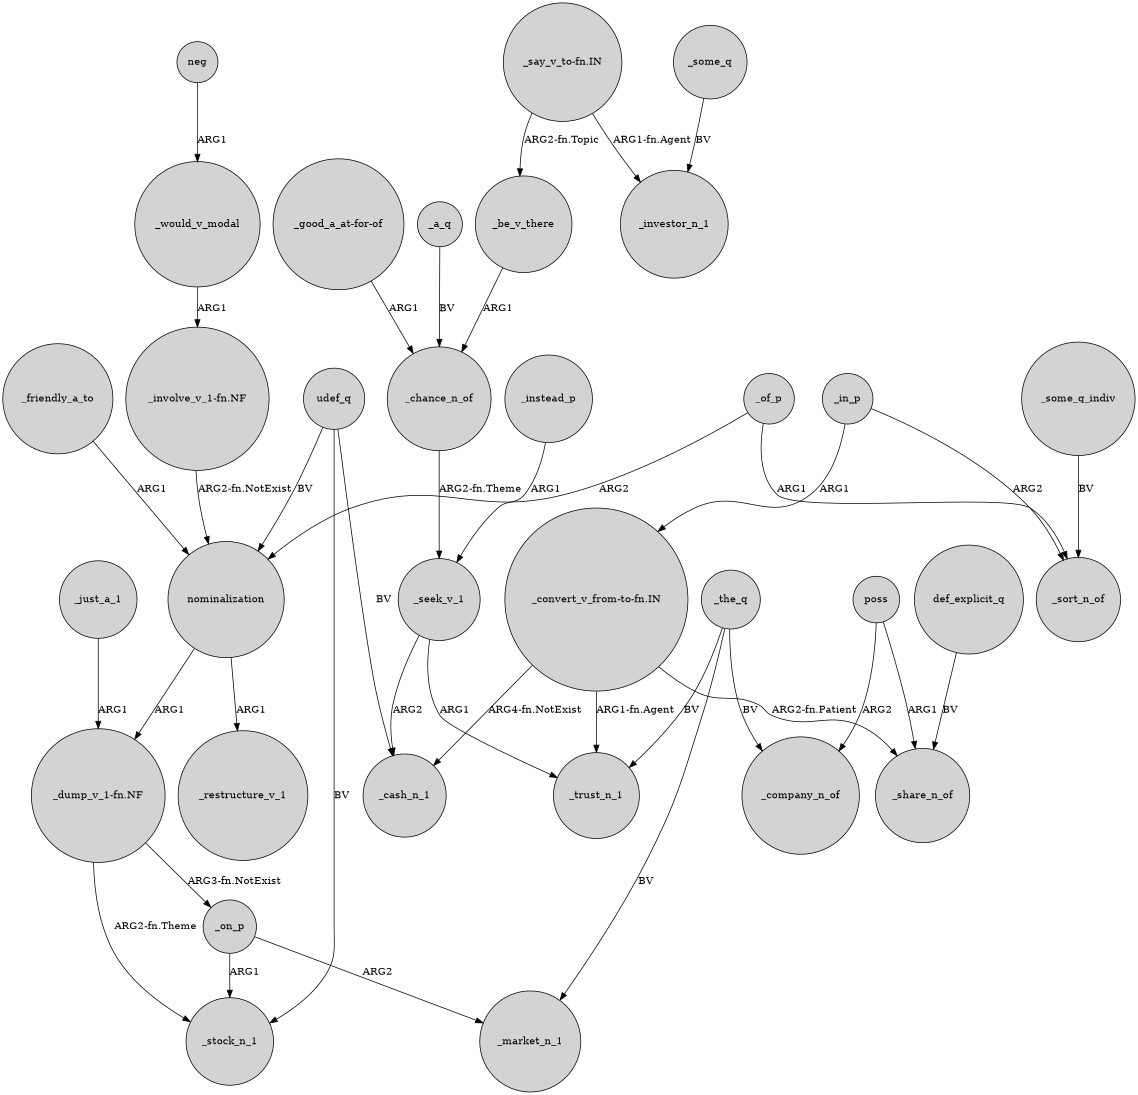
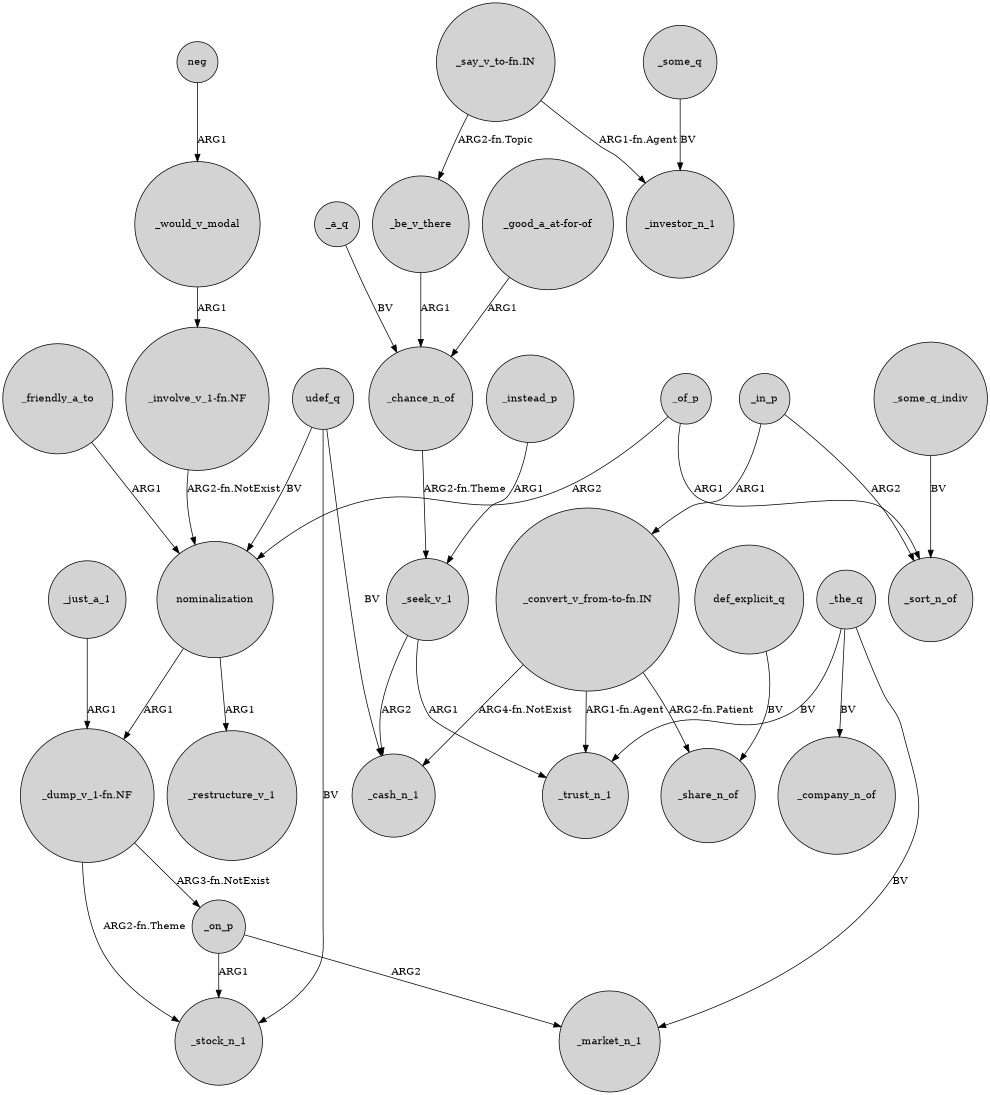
node "poss": removed
